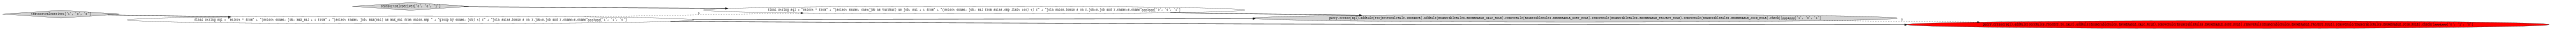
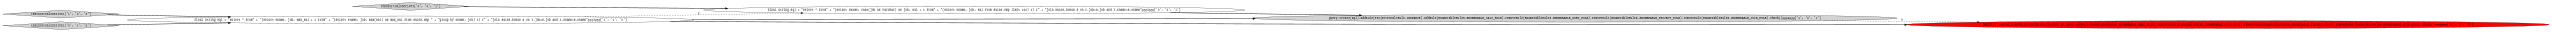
node "testSortCalcDerive1['0', '1', '0']": added
